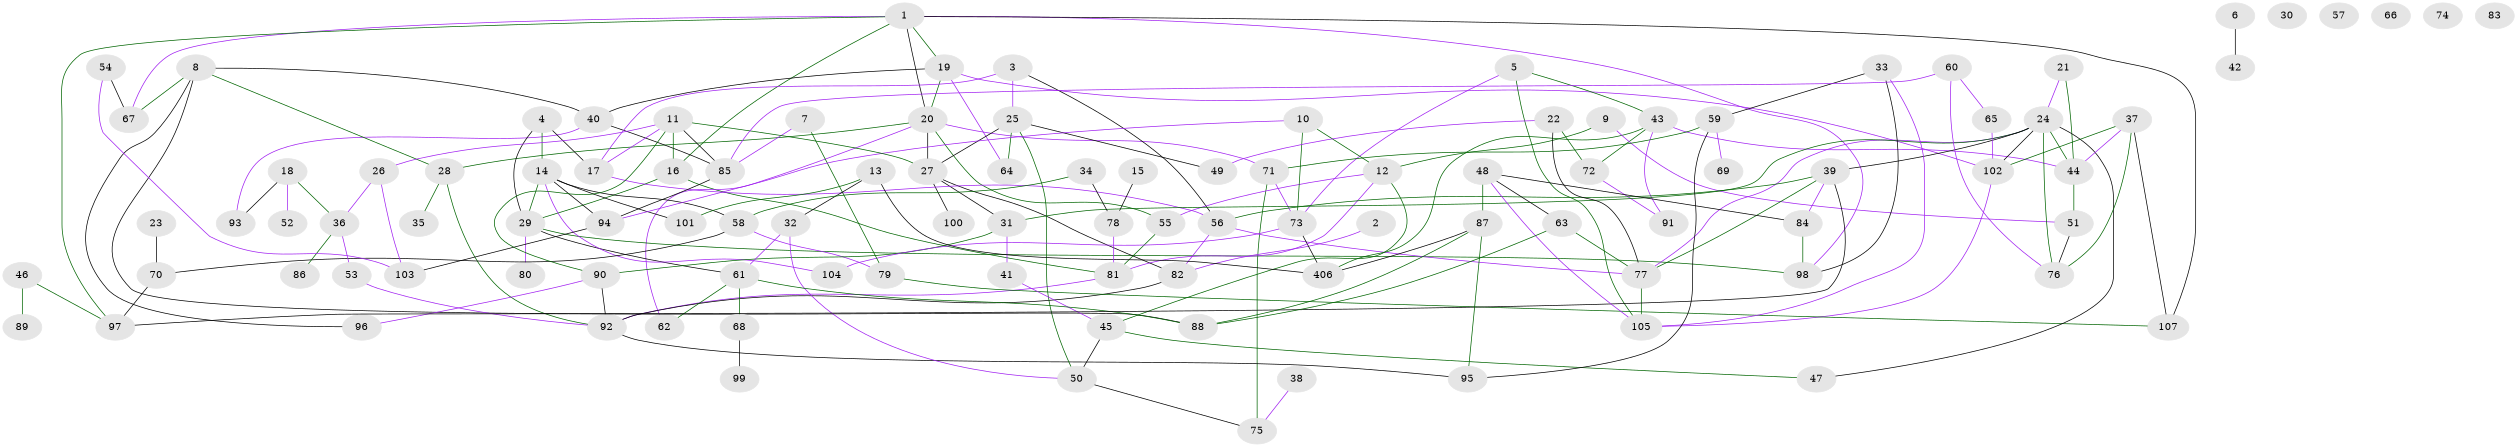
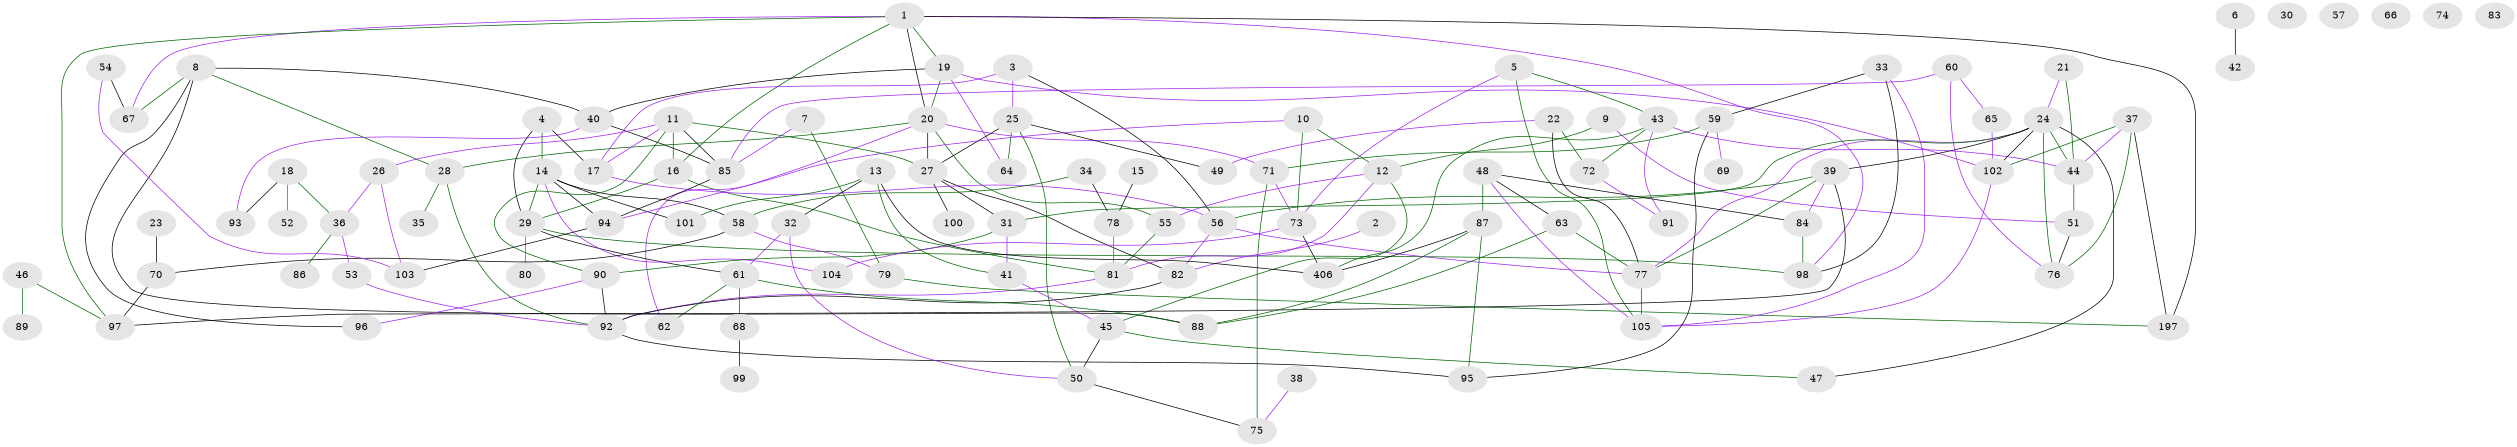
edge "13" -- "41": added
node "107": label "107" -> "197"
